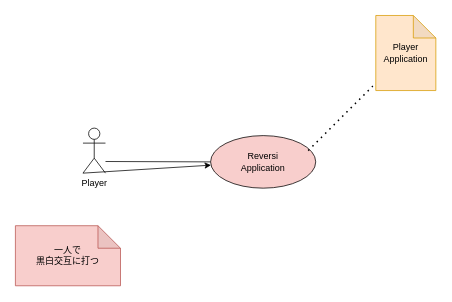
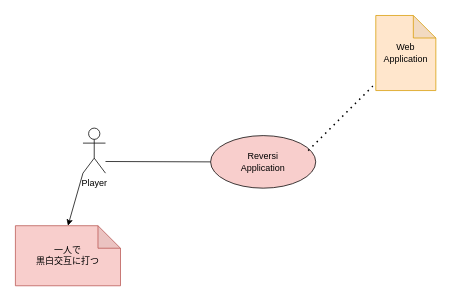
node "Player Application": label "Player Application" -> "Web Application"
edge "Player" -> "Reversi Application": now "Player" -> "一人で 黒白交互に打つ"
